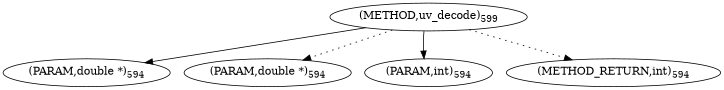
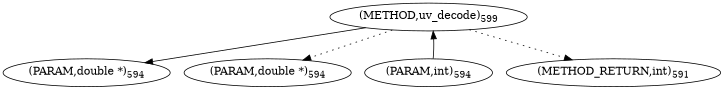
edge "(METHOD,uv_decode)" -> "(PARAM,int)": reversed
node "(METHOD_RETURN,int)": text "594" -> "591"
